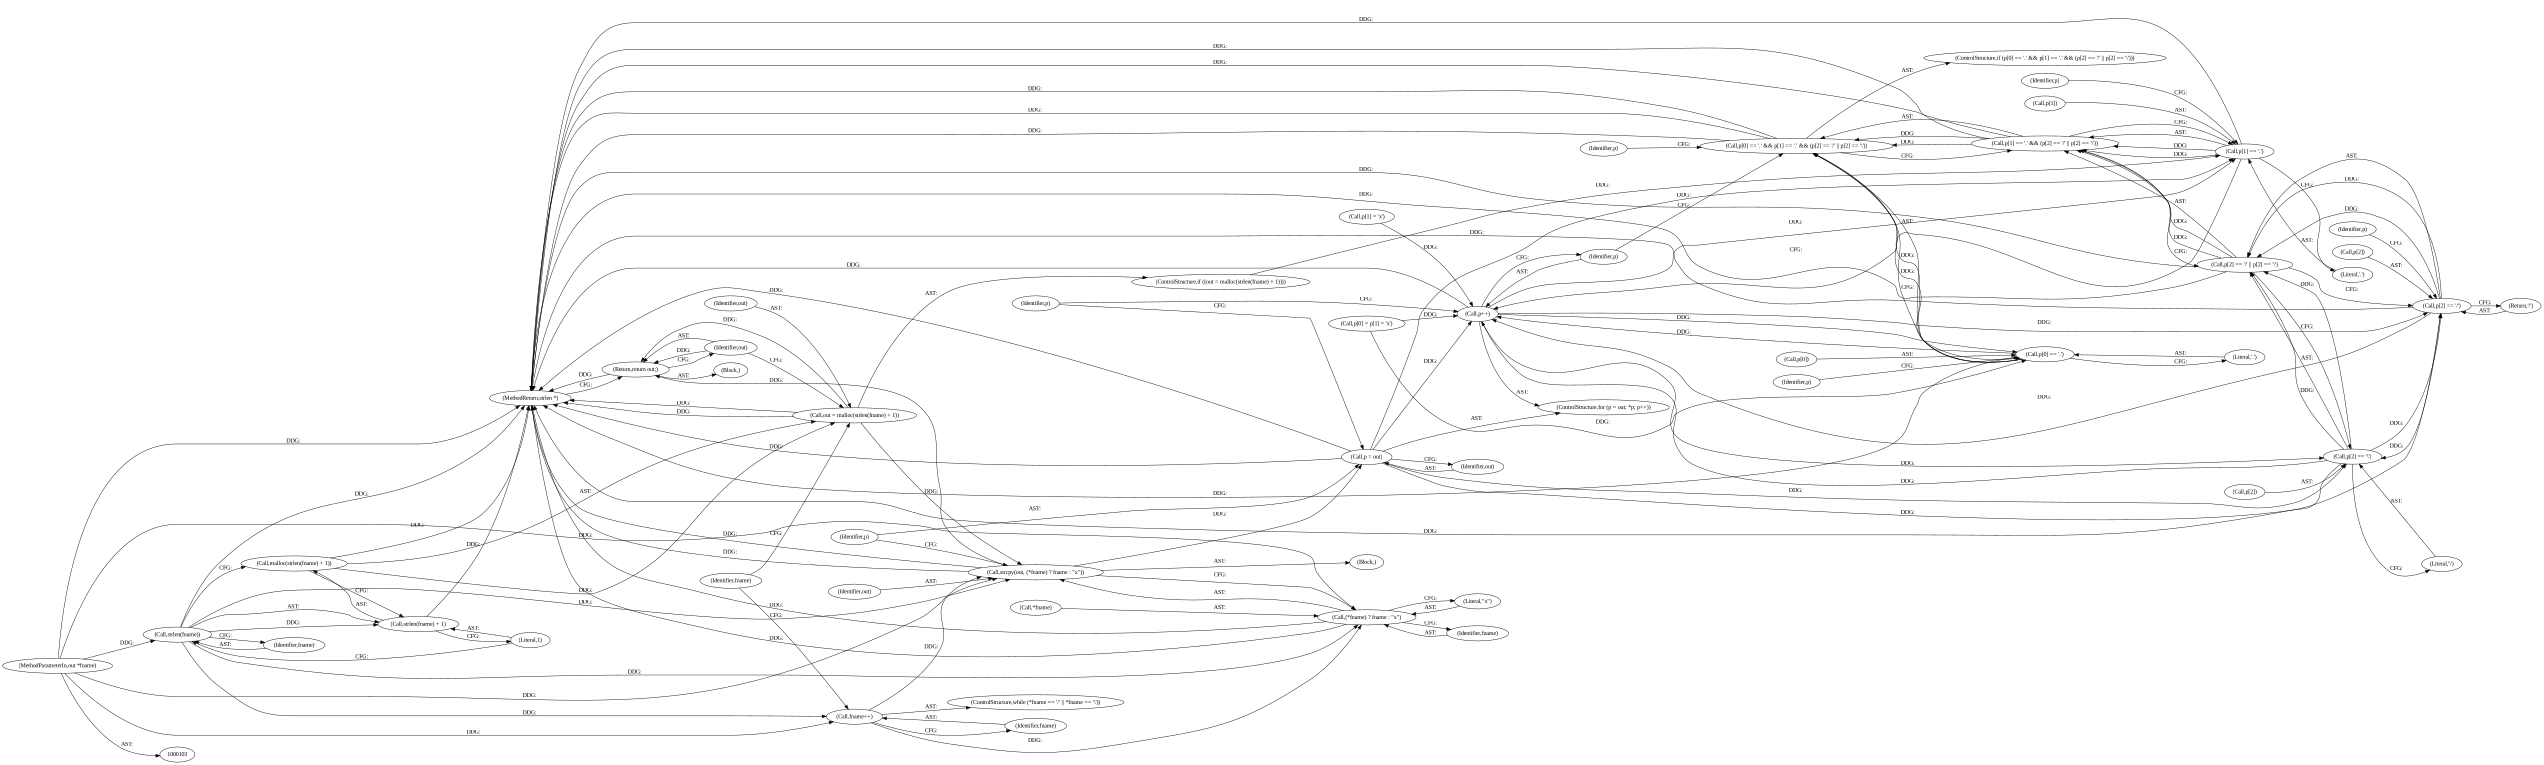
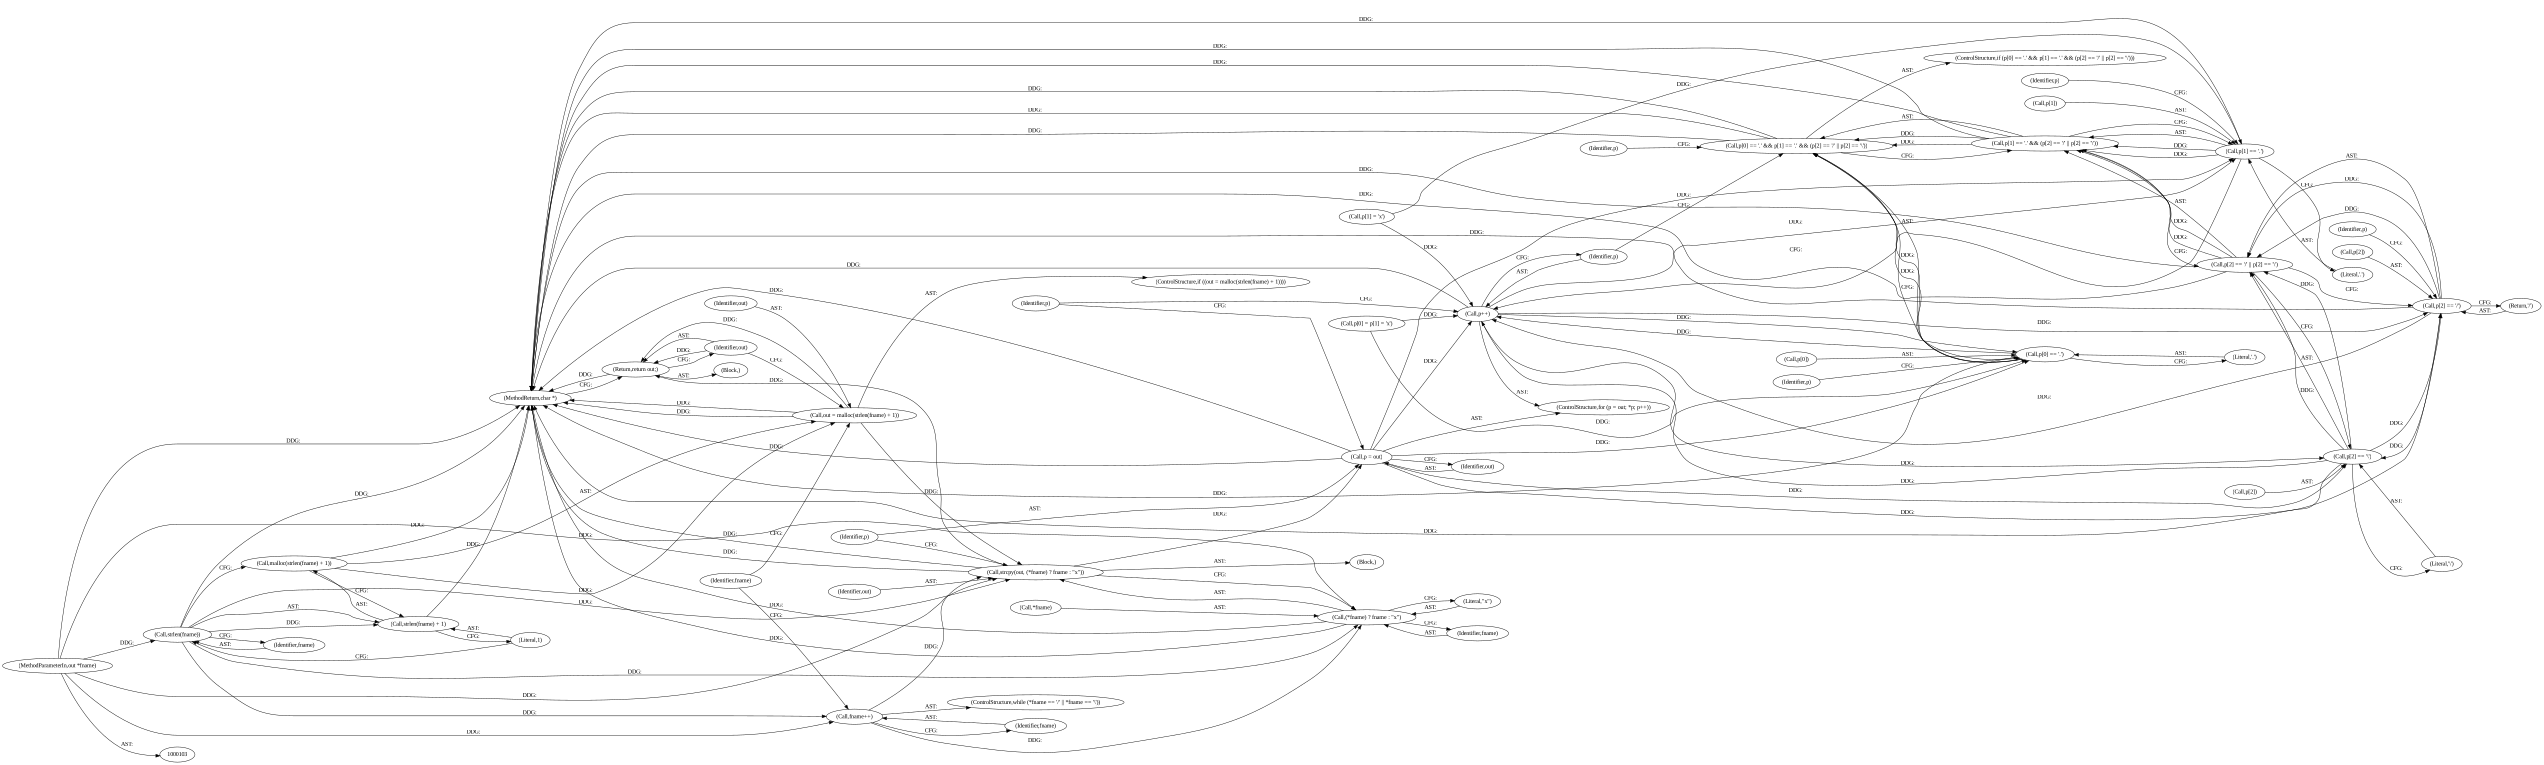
edge "(ControlStructure,if ((out = malloc(strlen(fname) + 1))))" -> "(Call,p[1] == '.')": now "(Call,p[1] = 'x')" -> "(Call,p[1] == '.')"
node "(MethodReturn,strlen *)": label "(MethodReturn,strlen *)" -> "(MethodReturn,char *)"
edge "(Call,p = out)" -> "(Call,p[0] == '.')": added, label "DDG:"
